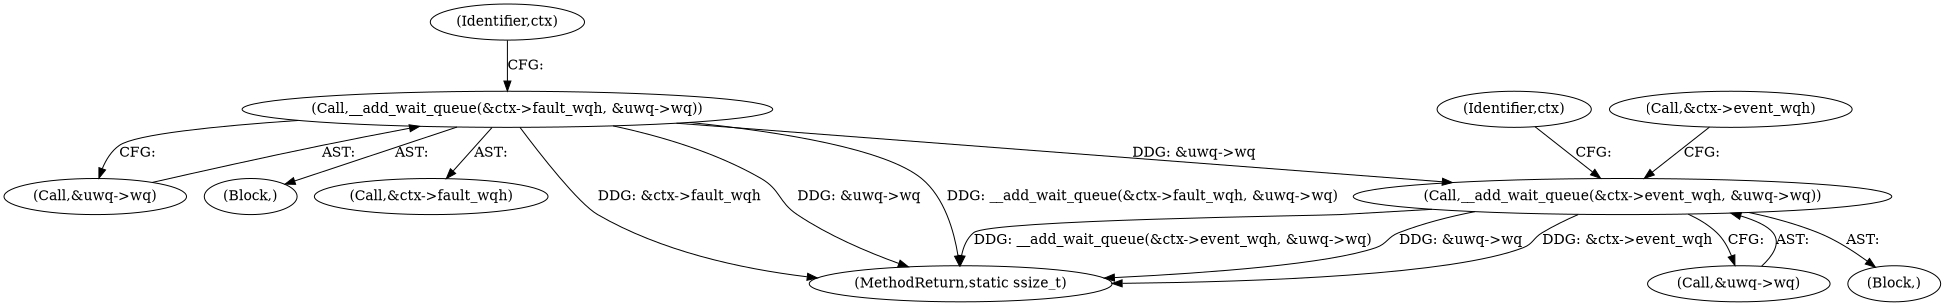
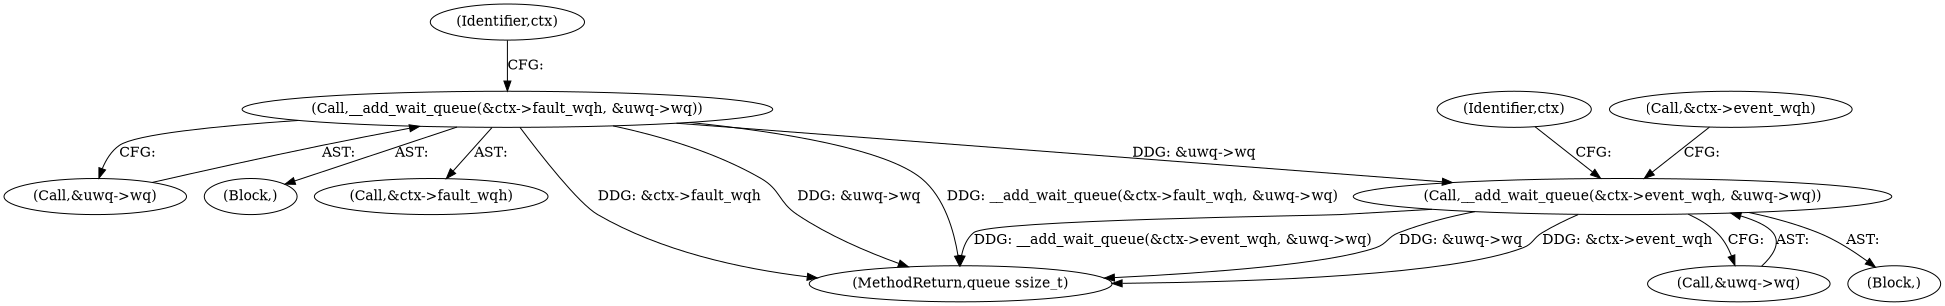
node "(MethodReturn,static ssize_t)": label "(MethodReturn,static ssize_t)" -> "(MethodReturn,queue ssize_t)"
